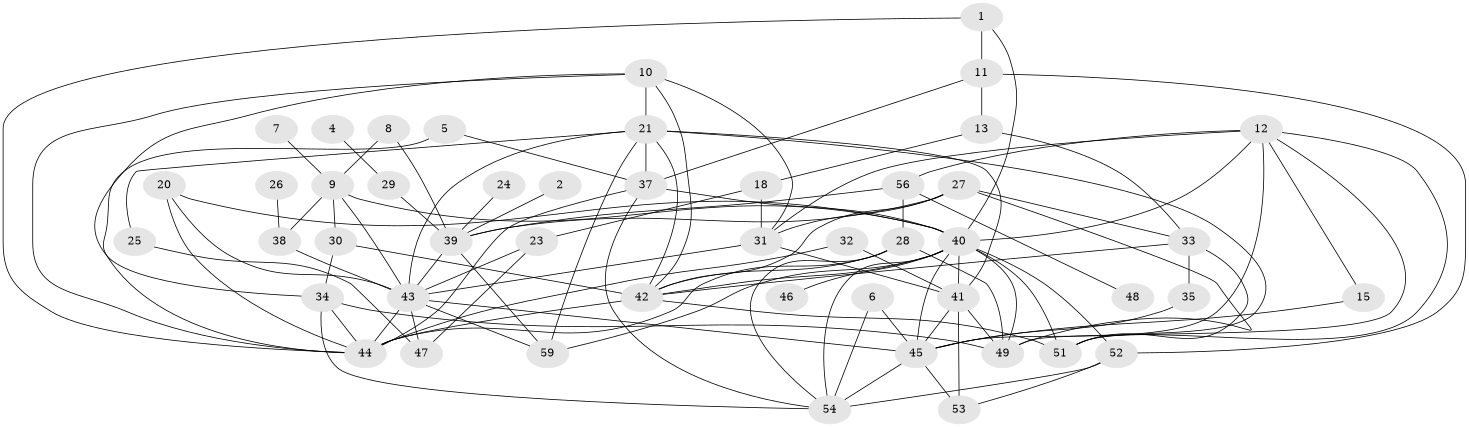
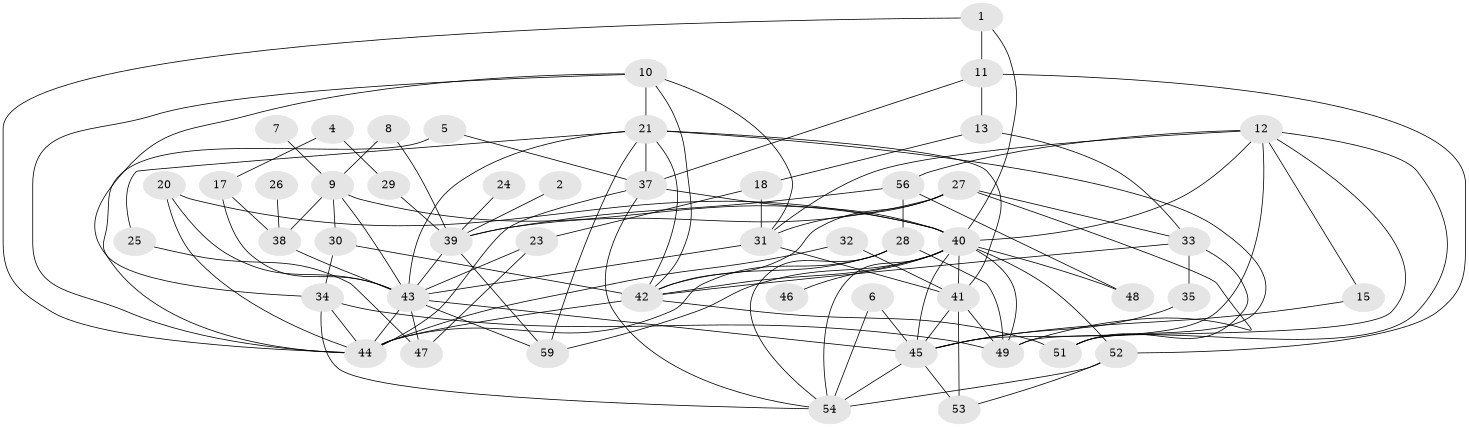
node "17": added
edge "40" -- "51": now "40" -- "48"
